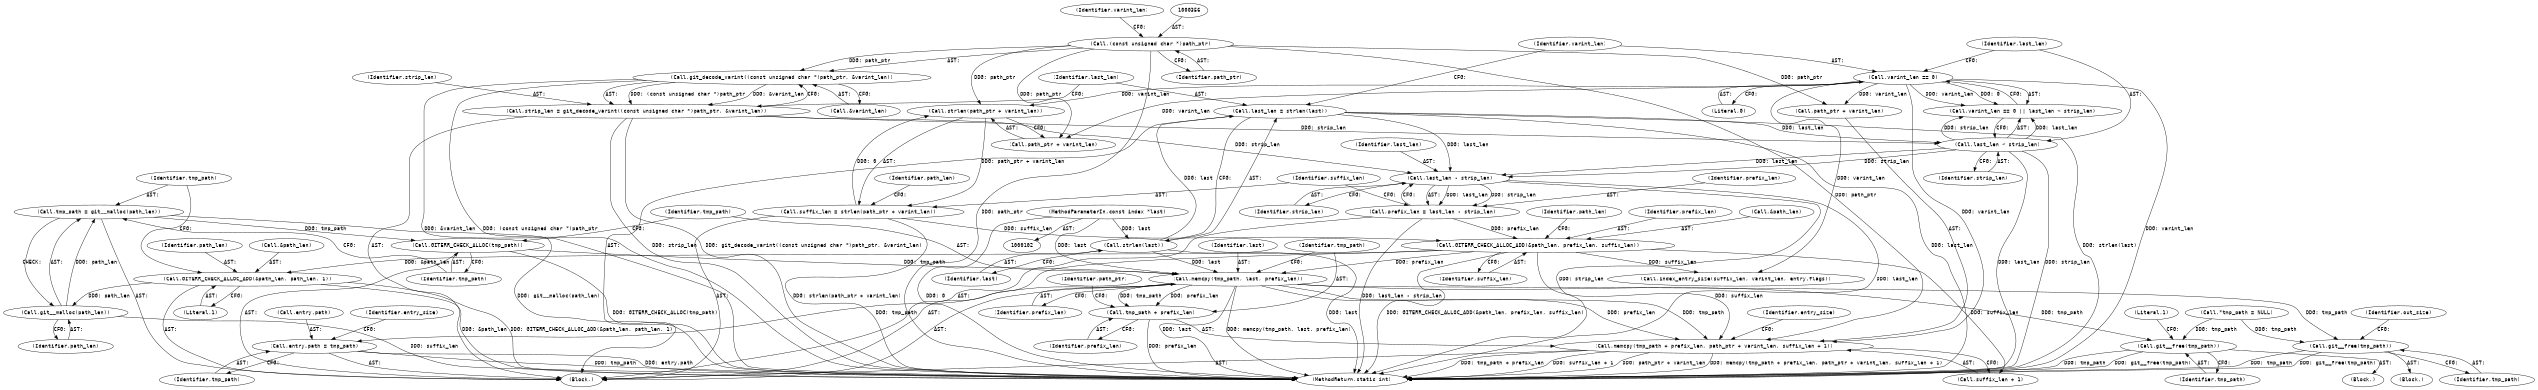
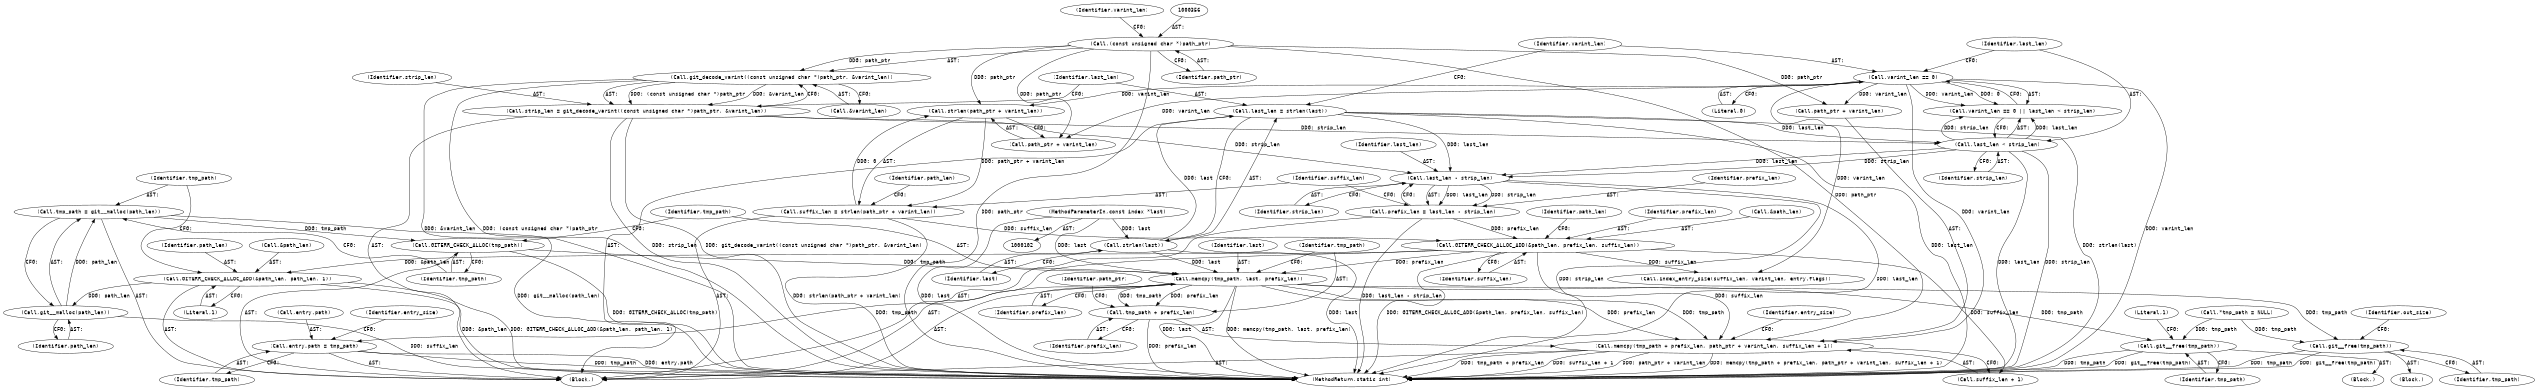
edge "(Call,tmp_path = git__malloc(path_len))" -> "(Call,git__malloc(path_len))": label "CHECK: " -> "CFG: "
edge "(MethodParameterIn,const index *last)" -> "(MethodReturn,static int)": label "DDG: 0" -> "DDG: last"
